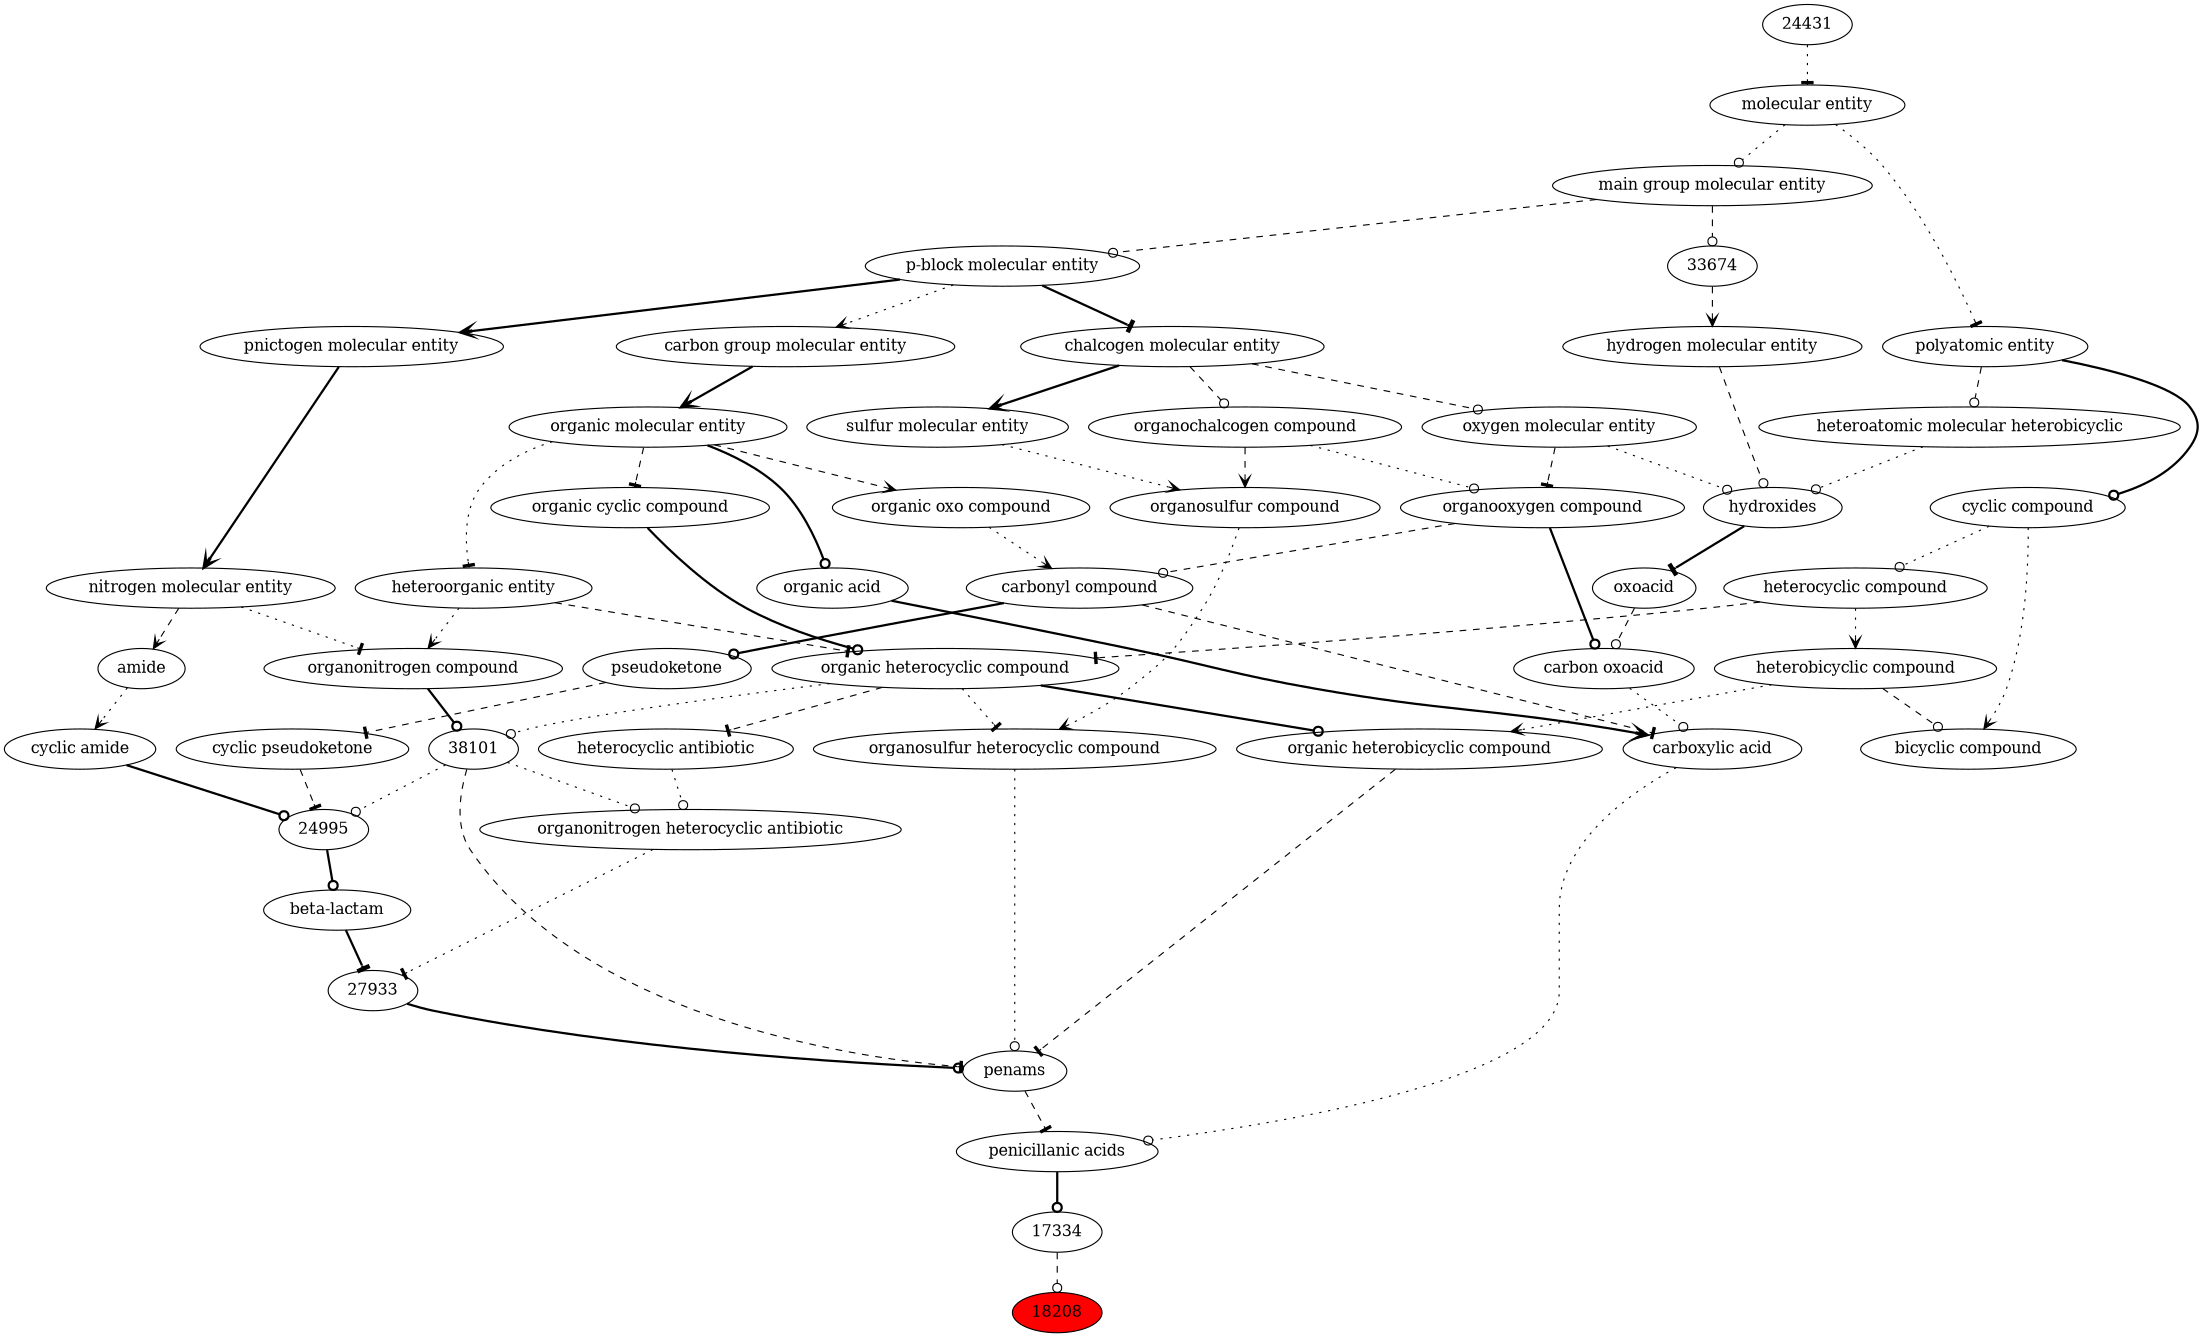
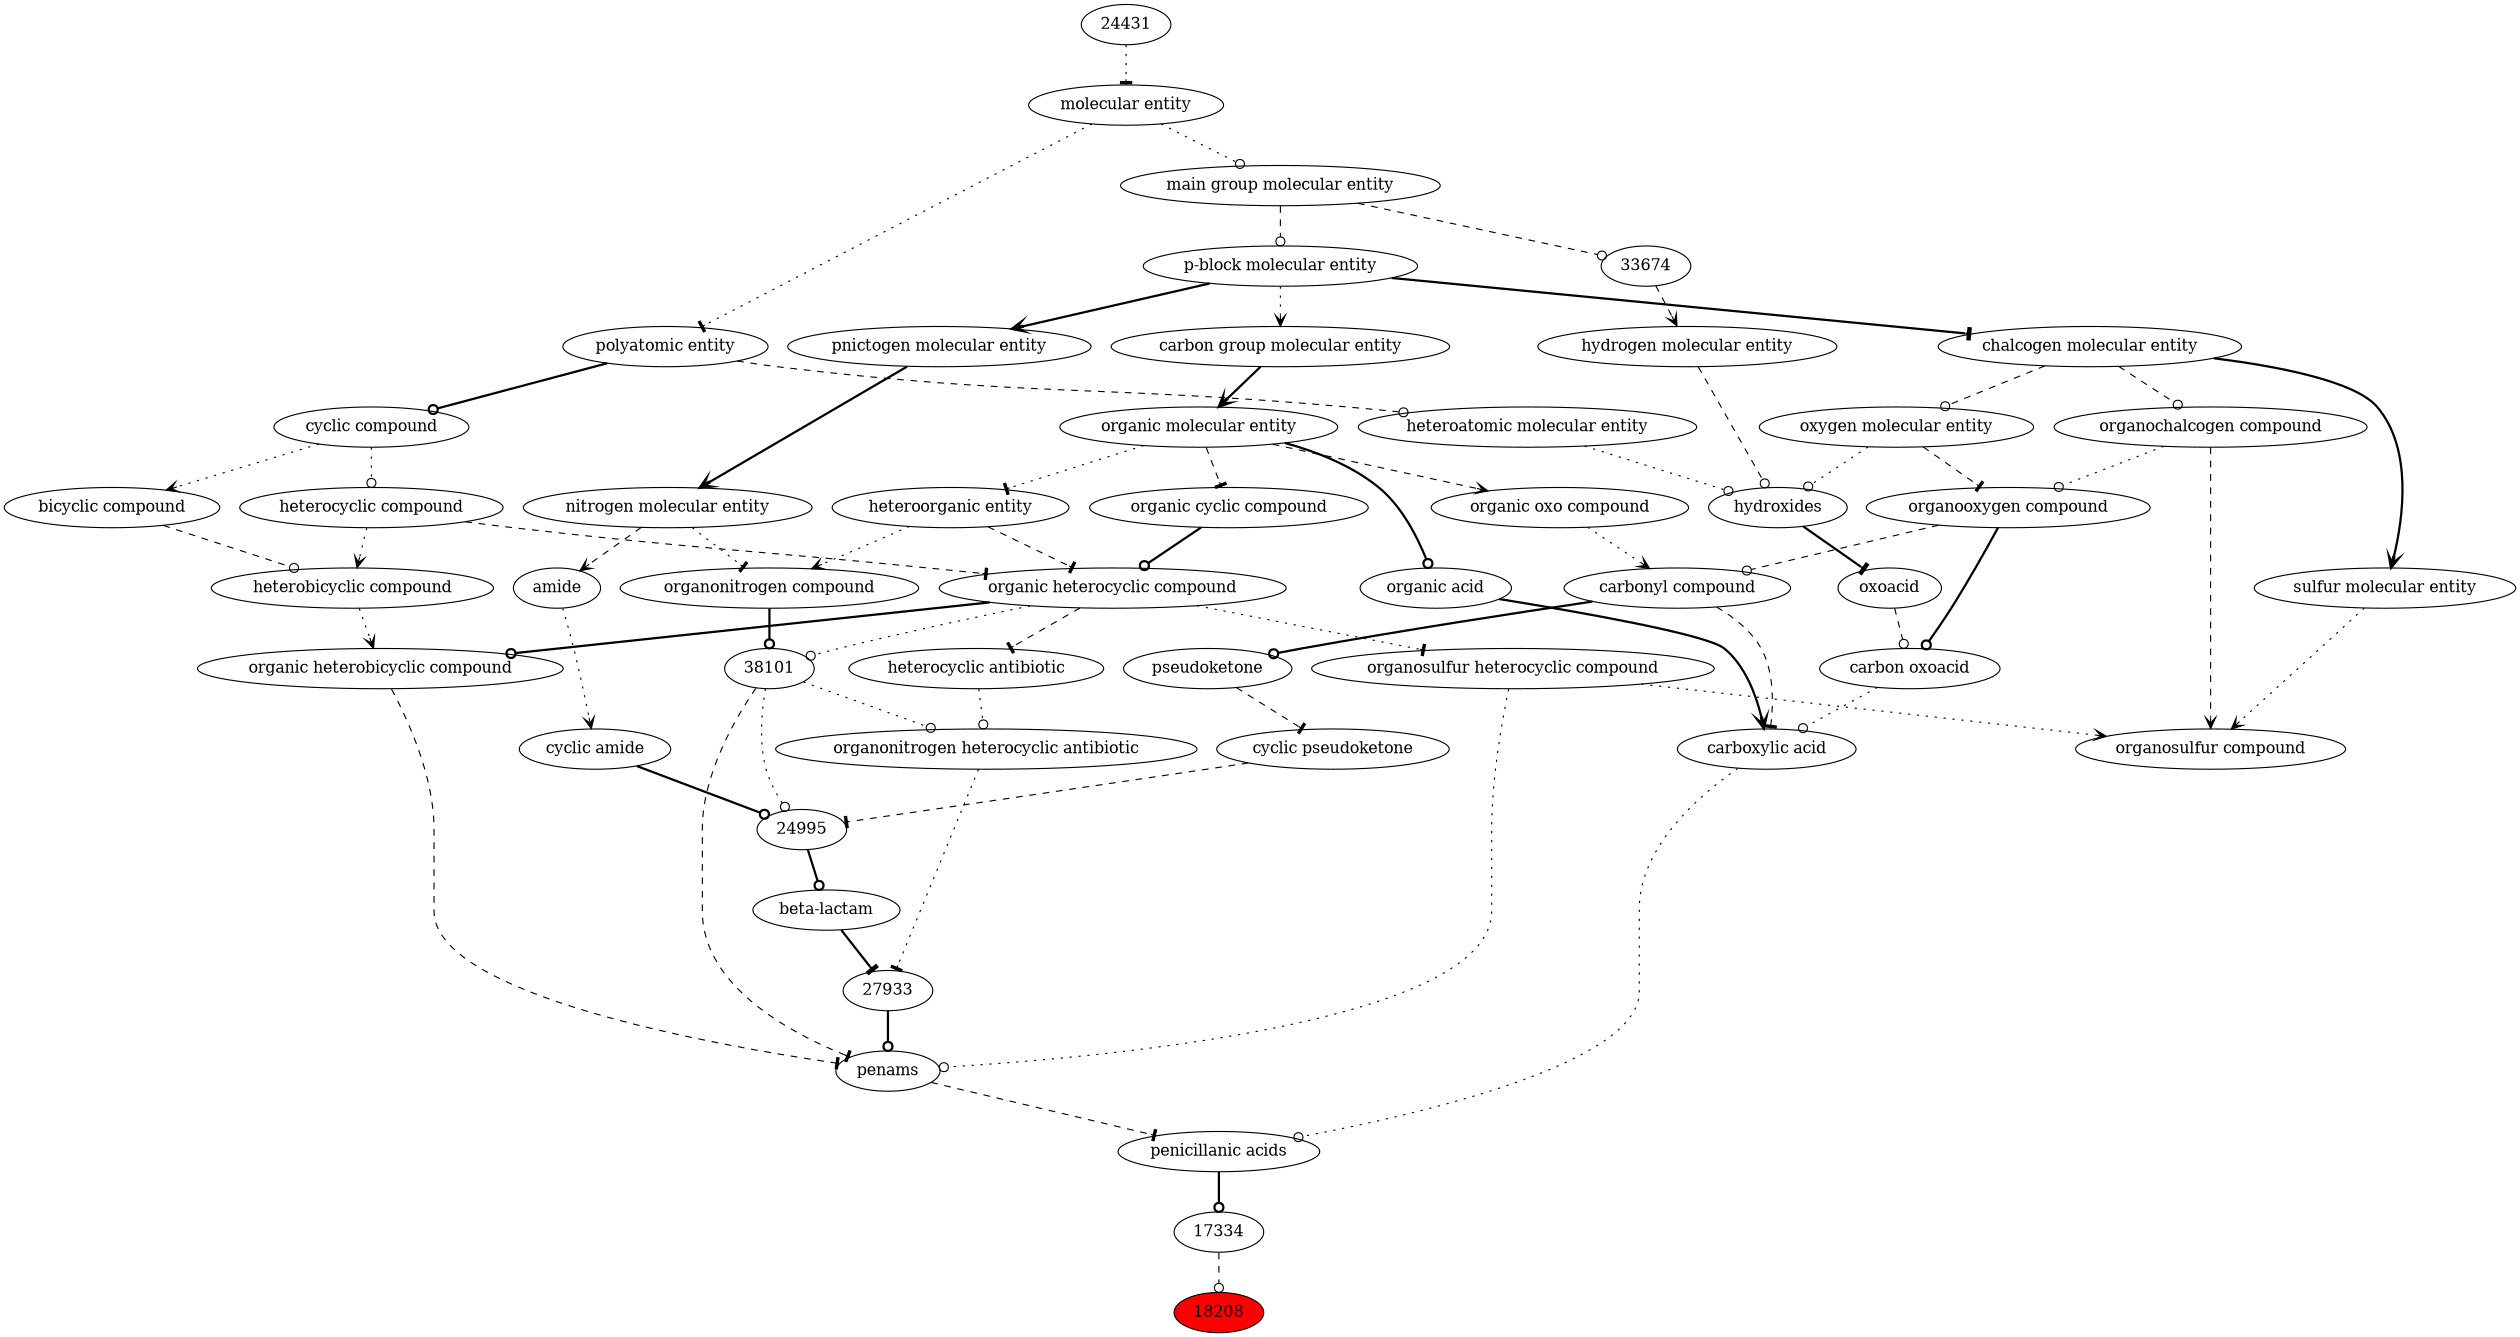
node "heteroatomic molecular heterobicyclic": label "heteroatomic molecular heterobicyclic" -> "heteroatomic molecular entity"
edge "organosulfur compound" -> "organosulfur heterocyclic compound": reversed
edge "heterobicyclic compound" -> "bicyclic compound": reversed
